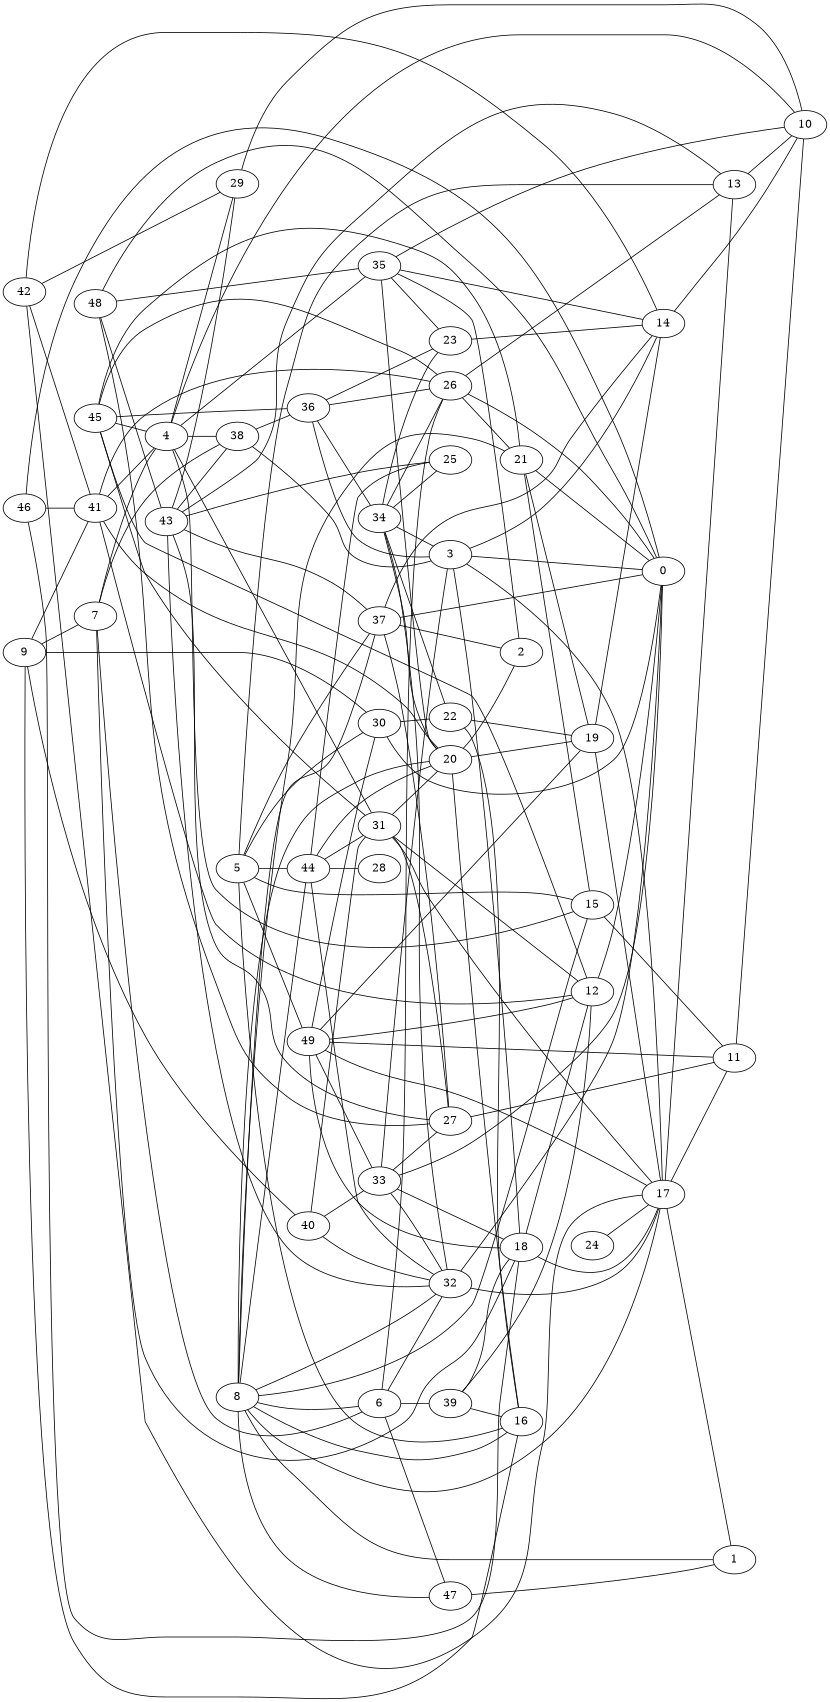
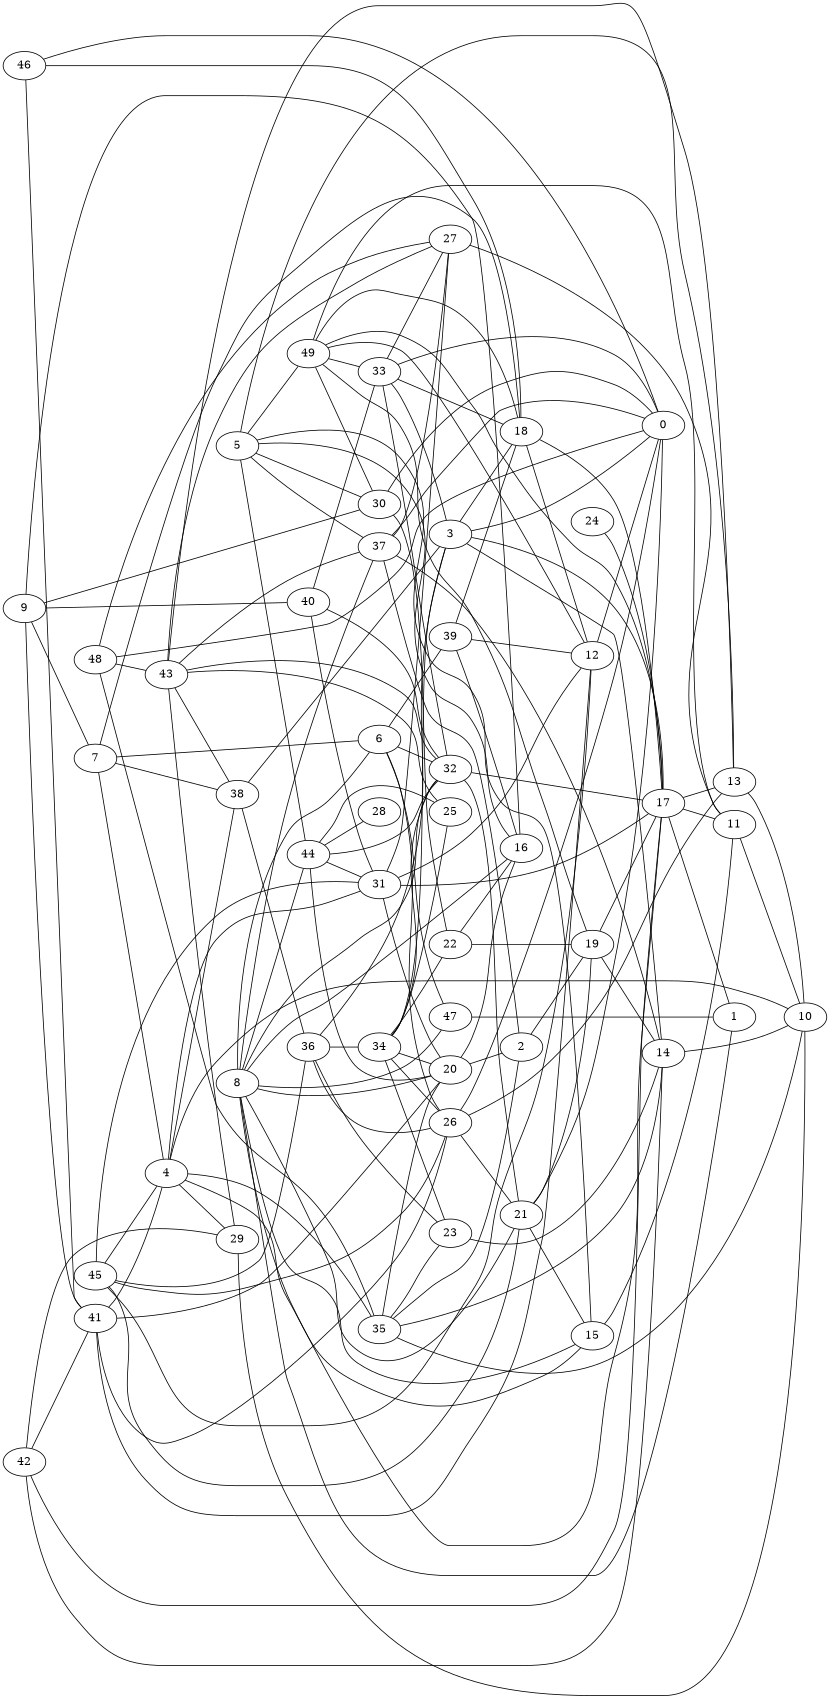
edge "19" -- "20": now "19" -- "2"
edge "0" -- "32": now "21" -- "32"
